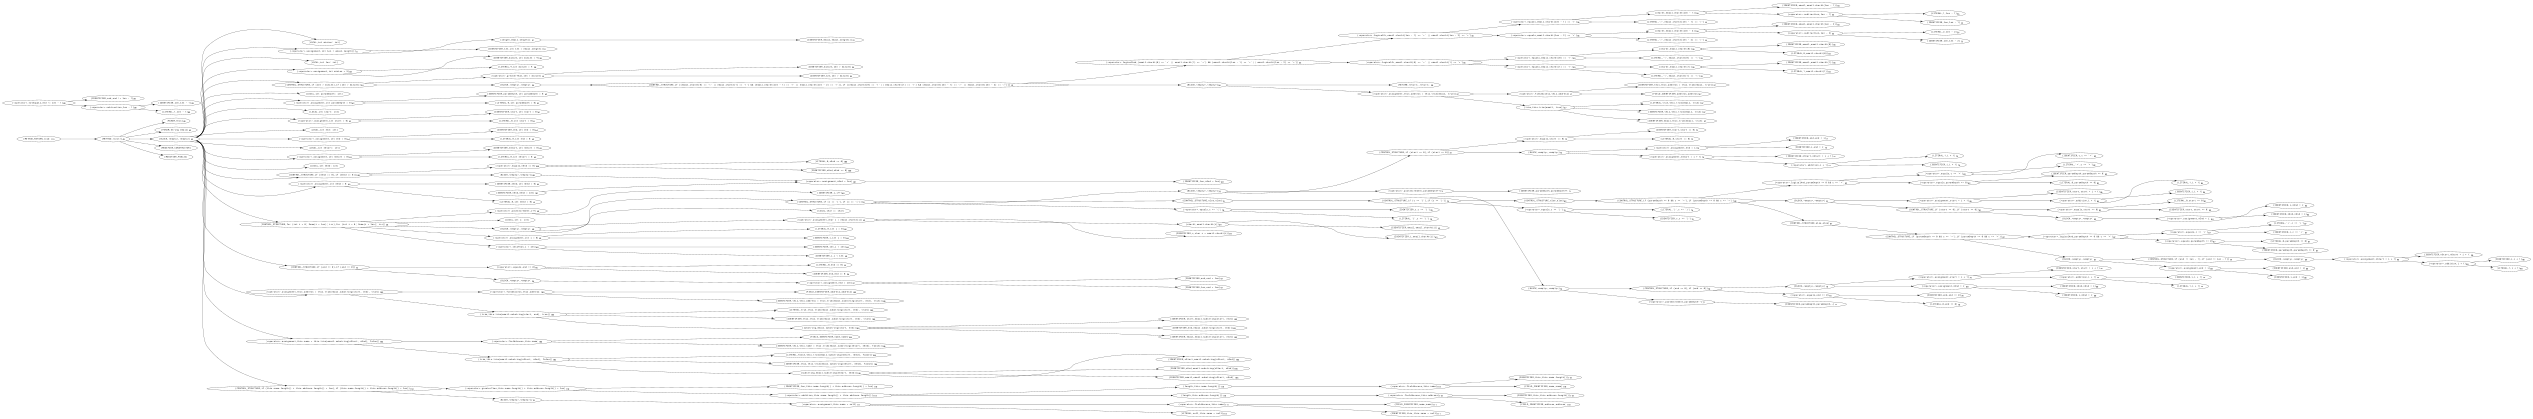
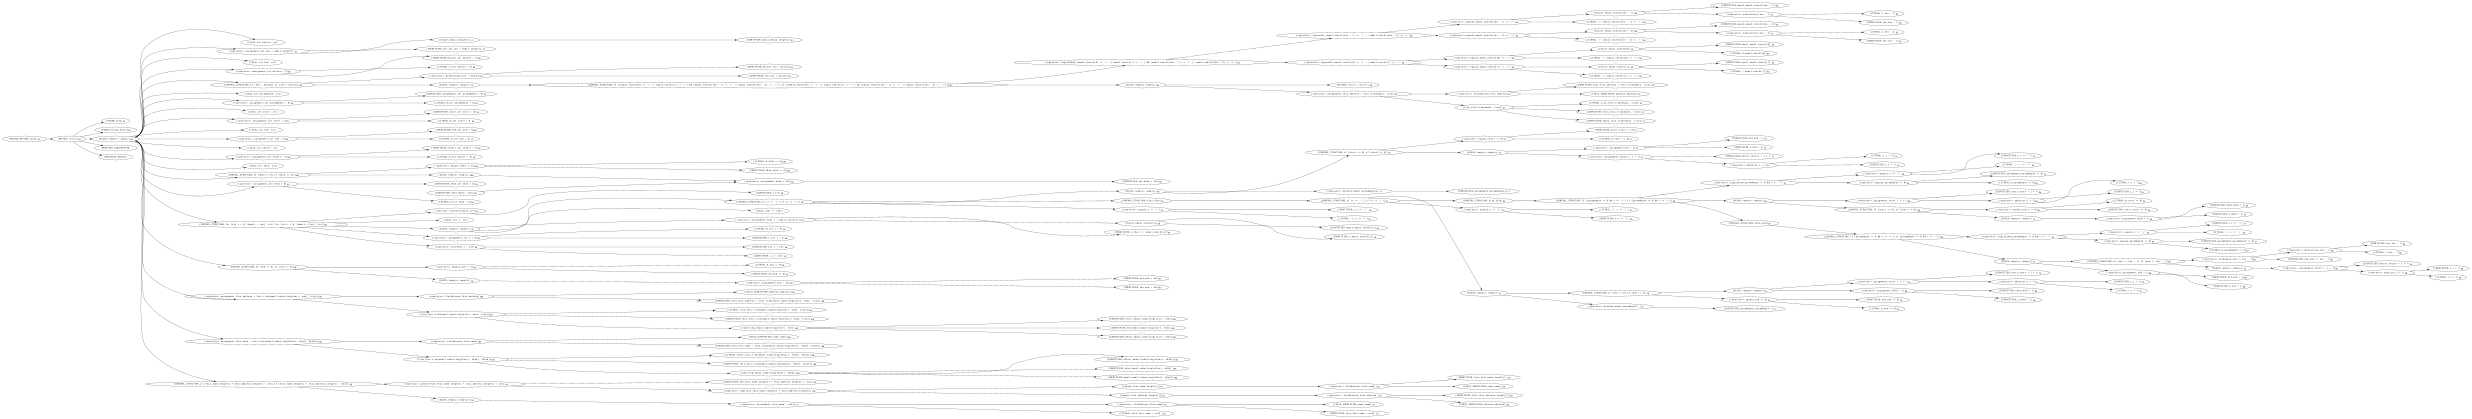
edge "(CONTROL_STRUCTURE,if (end != len - 1),if (end != len - 1))" -> "(<operator>.notEquals,end != len - 1)": added
